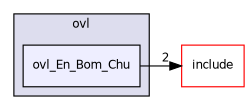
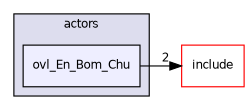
cluster "ovl": label "ovl" -> "actors"
